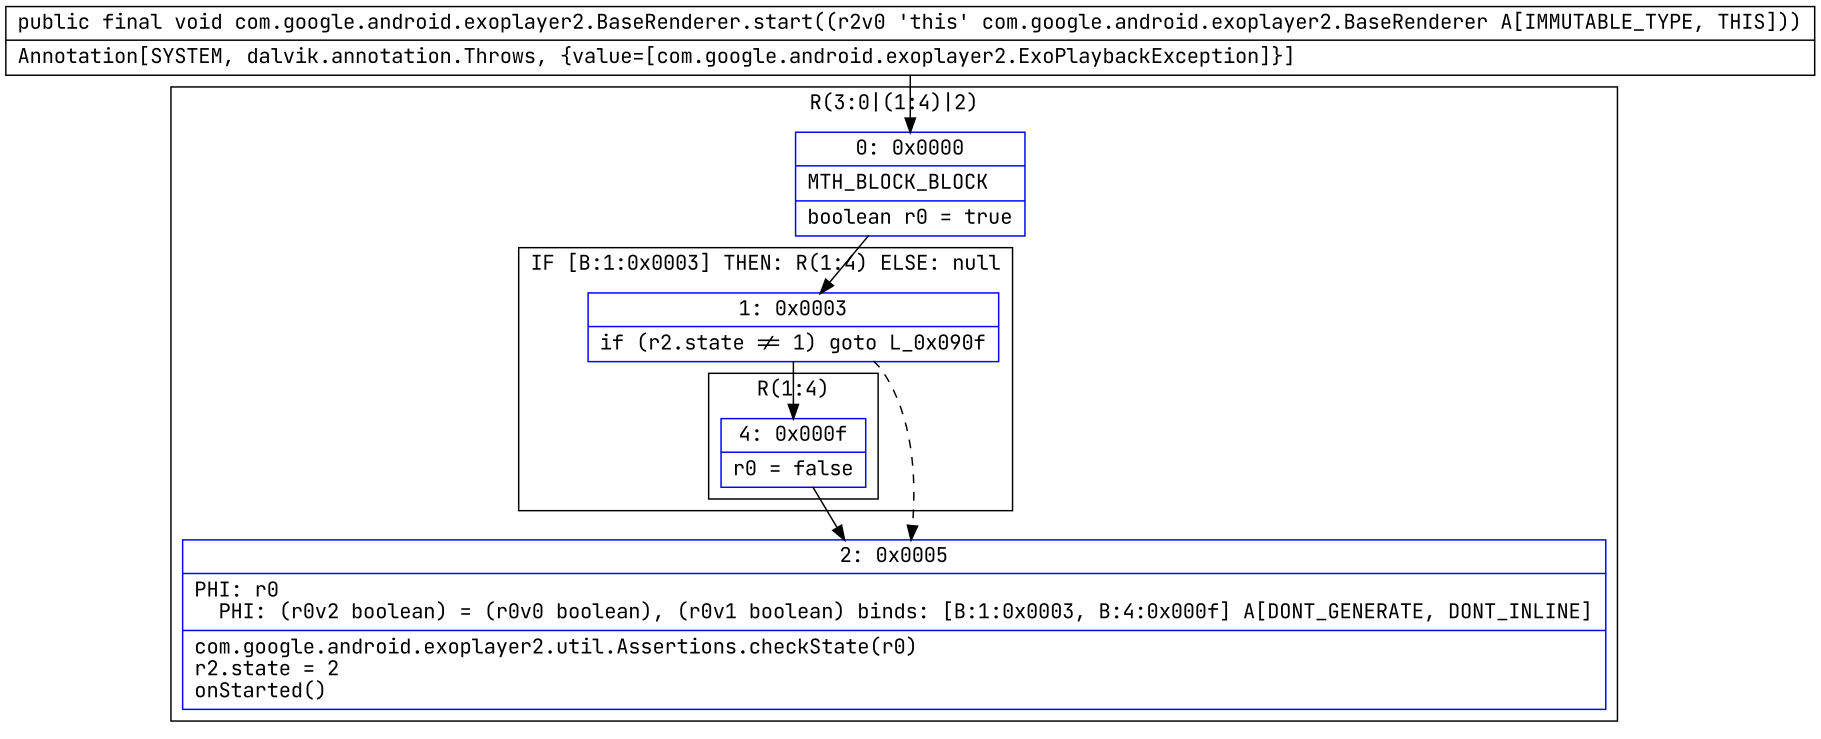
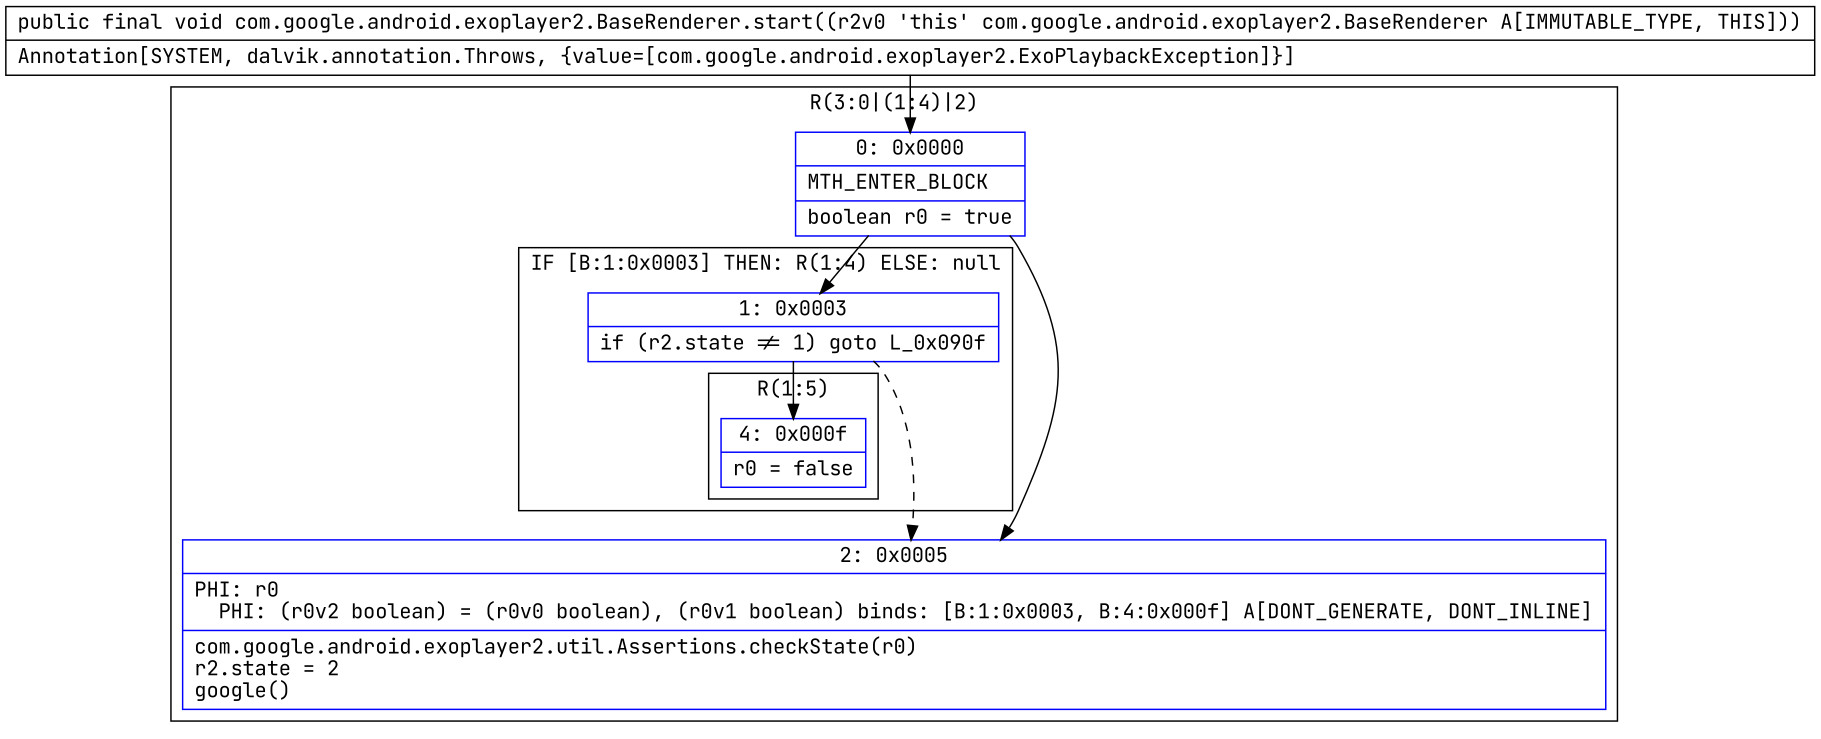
node "0: 0x0000": text "MTH_BLOCK_BLOCK" -> "MTH_ENTER_BLOCK"
cluster "R(1:4)": label "R(1:4)" -> "R(1:5)"
edge "4: 0x000f" -> "2: 0x0005": now "0: 0x0000" -> "2: 0x0005"
node "2: 0x0005": text "onStarted()" -> "google()"
